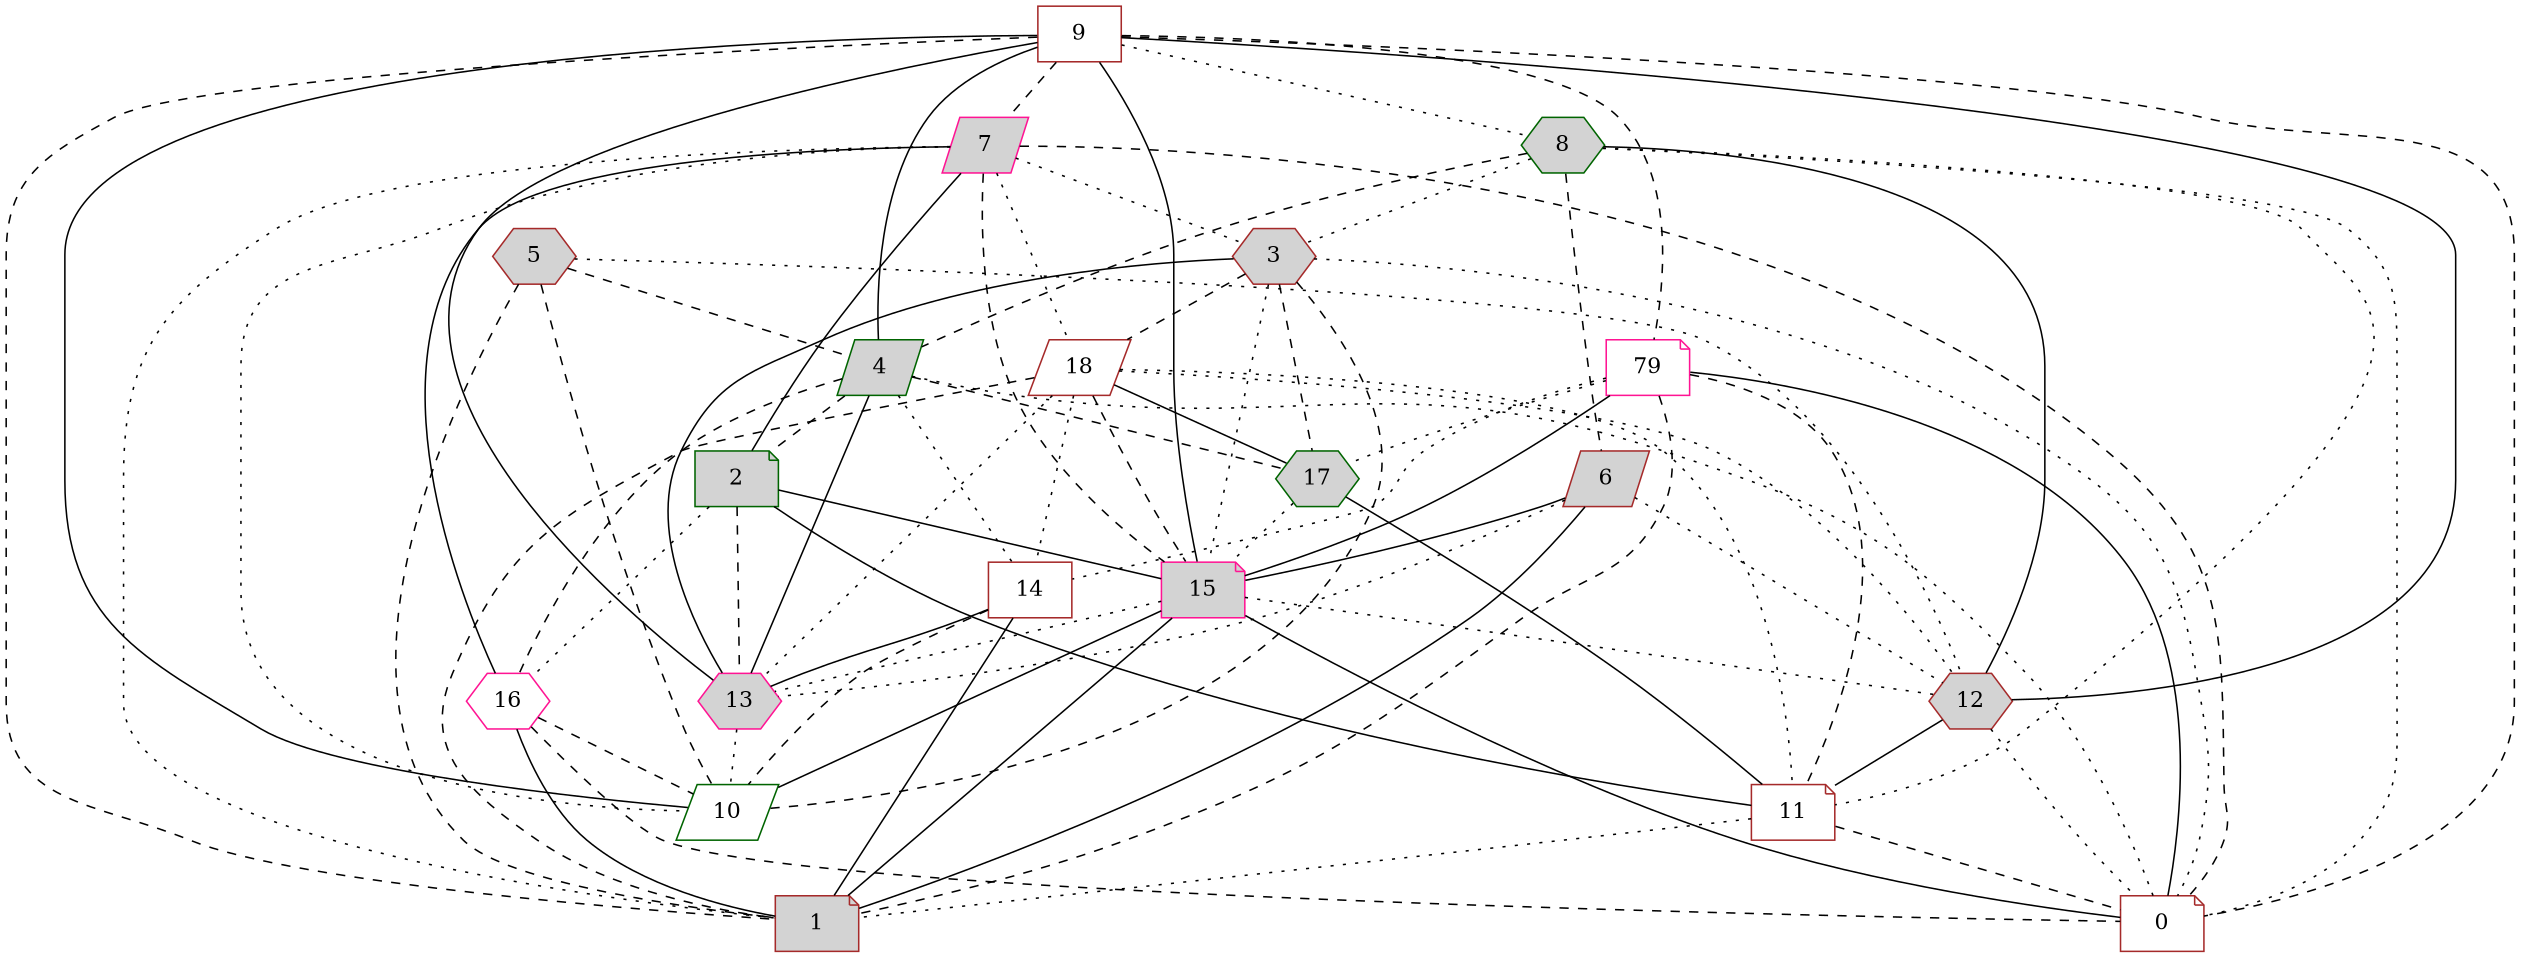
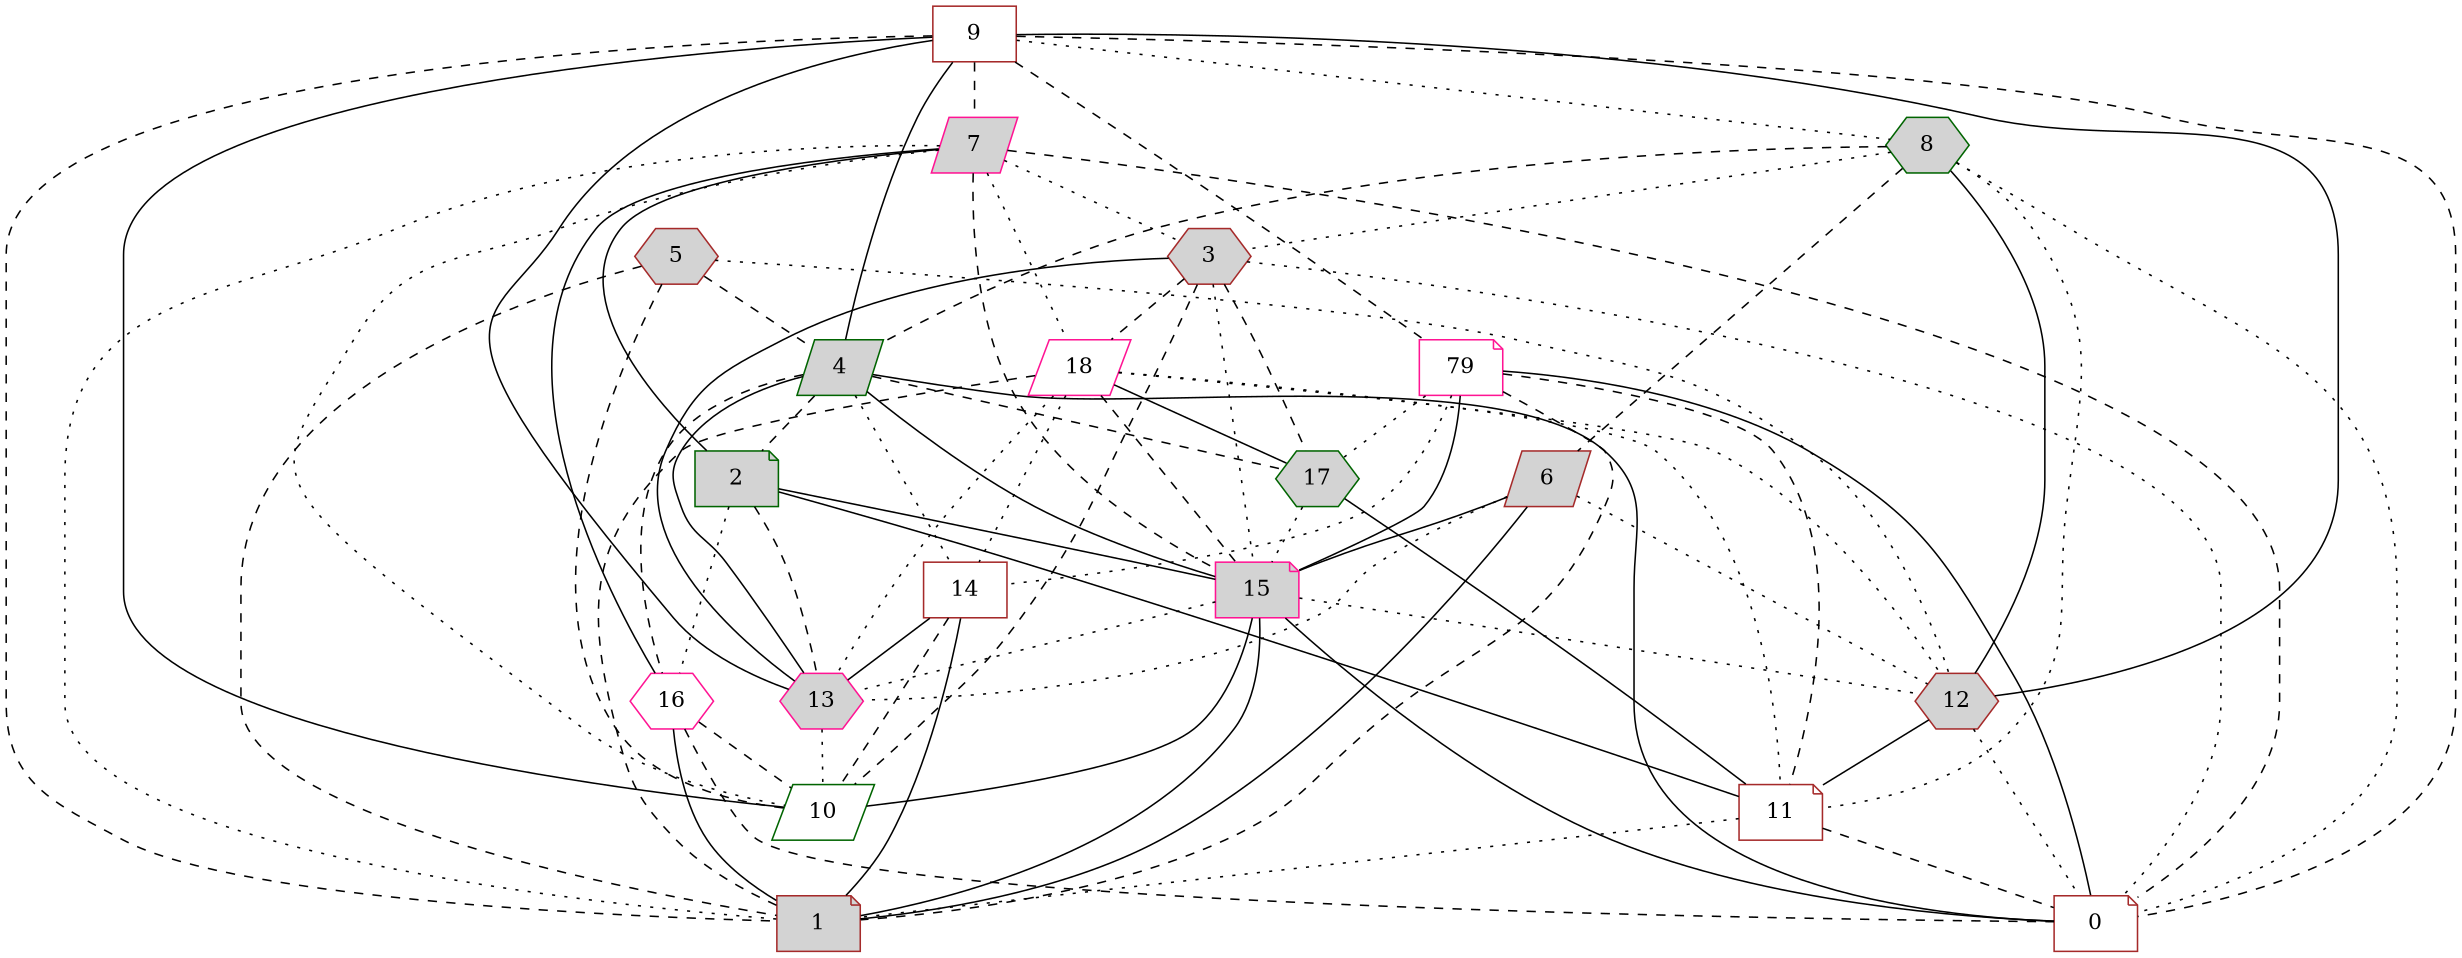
edge "9" -- "15": now "4" -- "15"
node "18": color brown -> deeppink
edge "4" -- "0": style dotted -> solid
